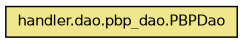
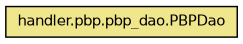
node "handler.dao.pbp_dao.PBPDao": label "handler.dao.pbp_dao.PBPDao" -> "handler.pbp.pbp_dao.PBPDao"
